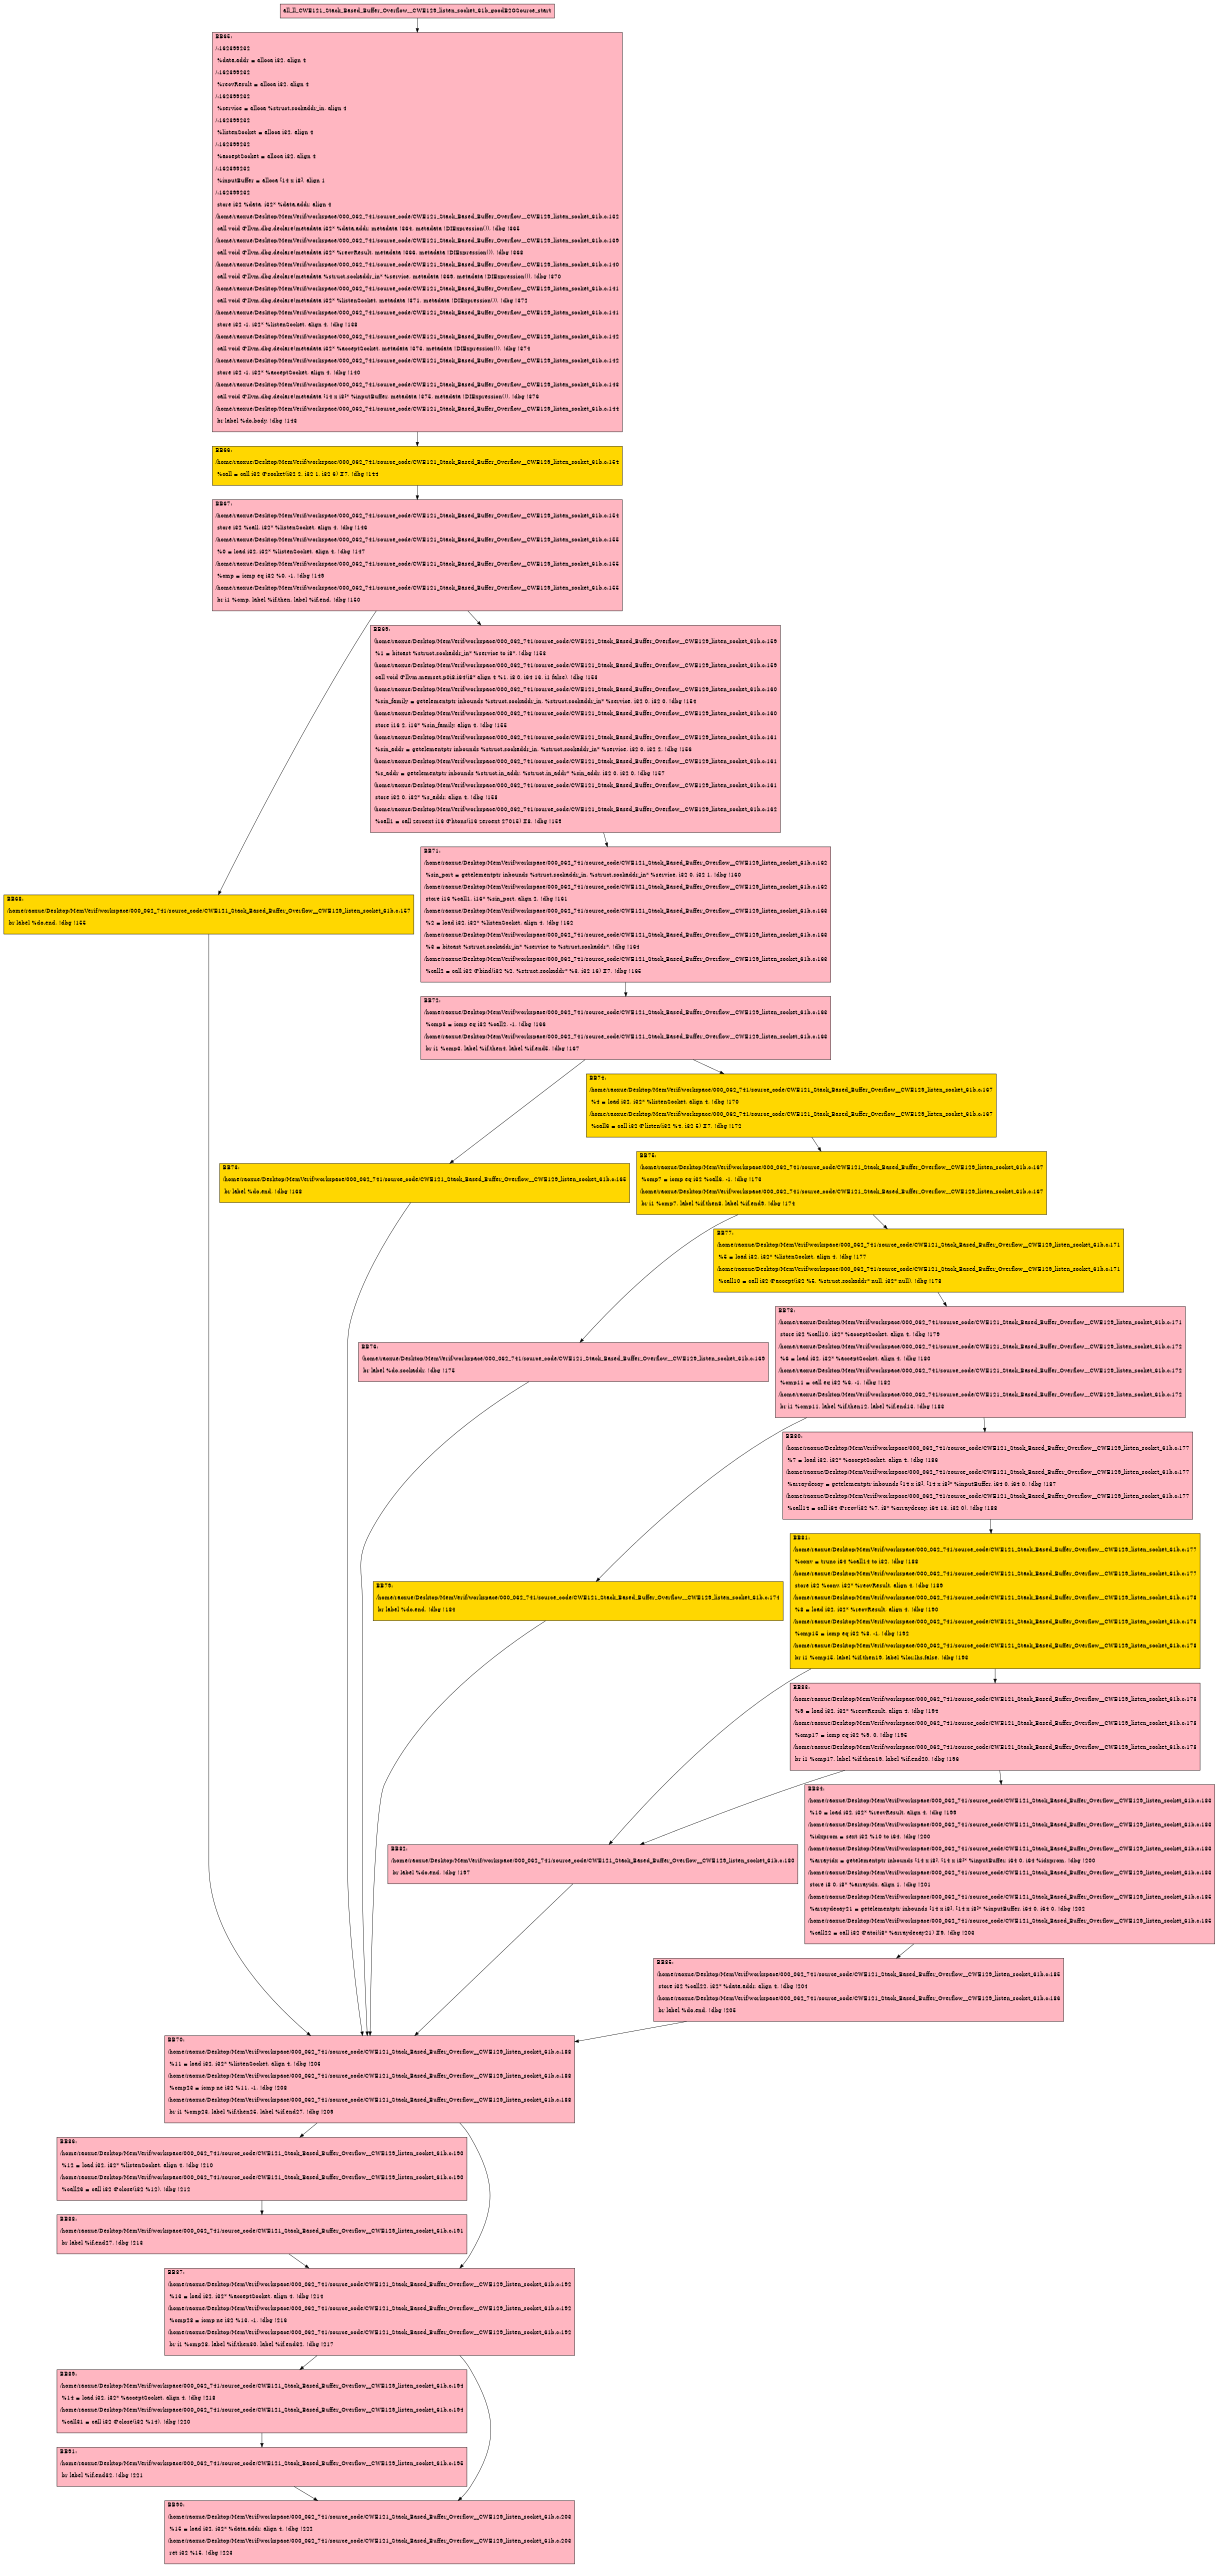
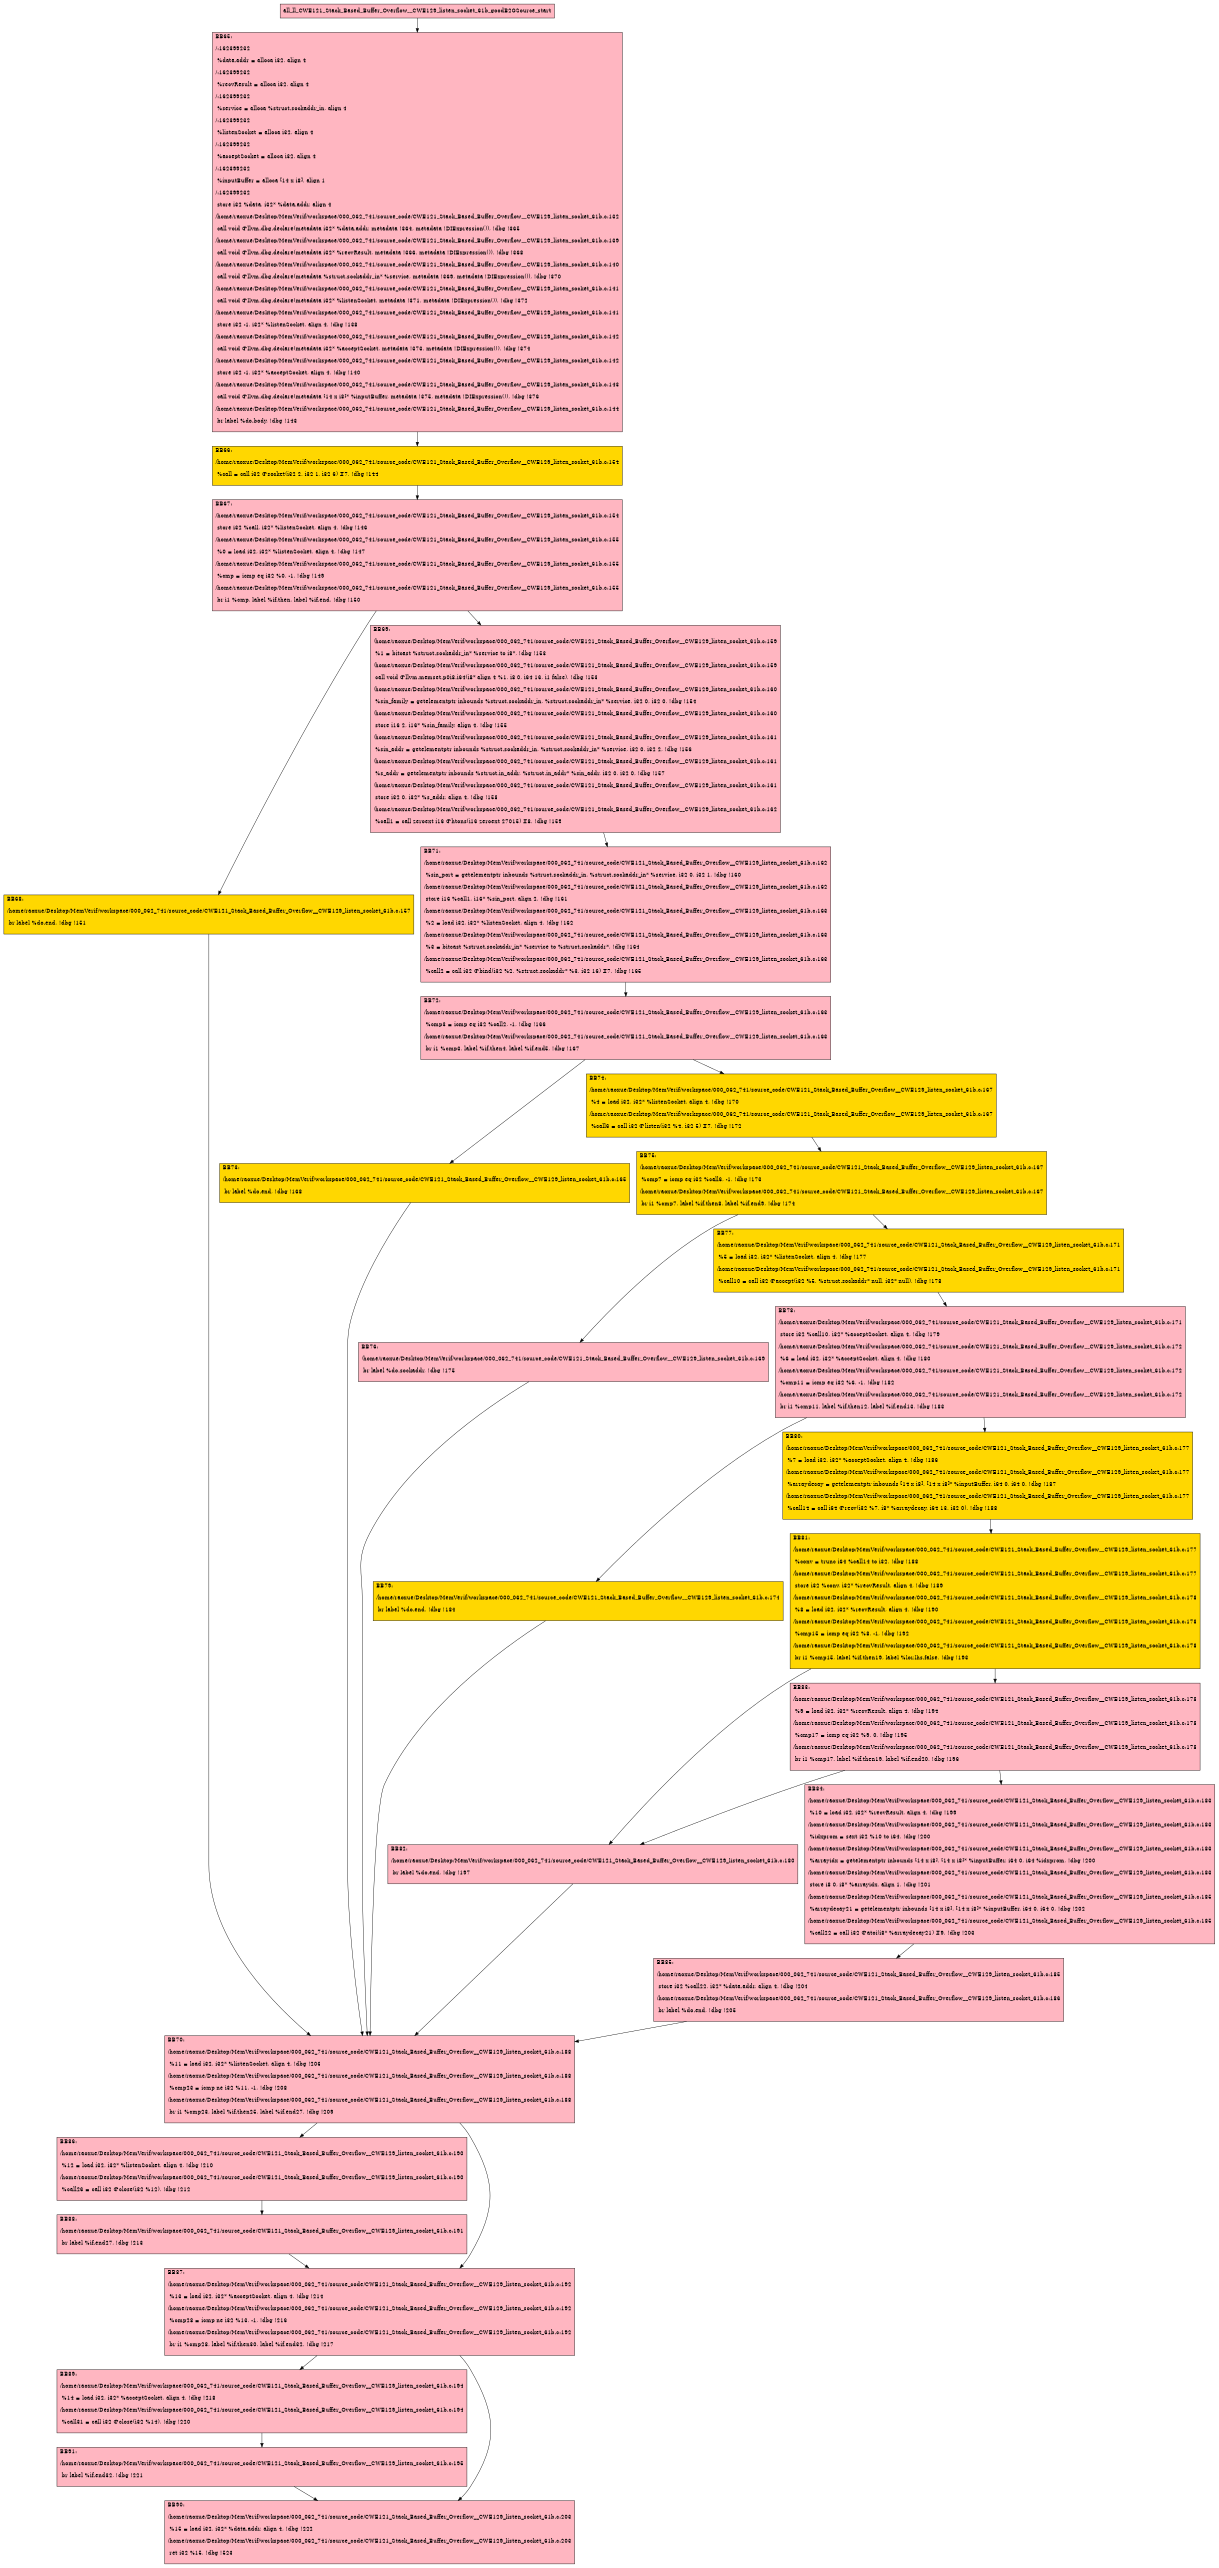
node "BB68:": text "br label %do.end, !dbg !155" -> "br label %do.end, !dbg !151"
node "BB78:": text "%cmp11 = call eq i32 %6, -1, !dbg !182" -> "%cmp11 = icmp eq i32 %6, -1, !dbg !182"
node "BB80:": fillcolor lightpink -> gold
node "BB90:": text "ret i32 %15, !dbg !223" -> "ret i32 %15, !dbg !523"
